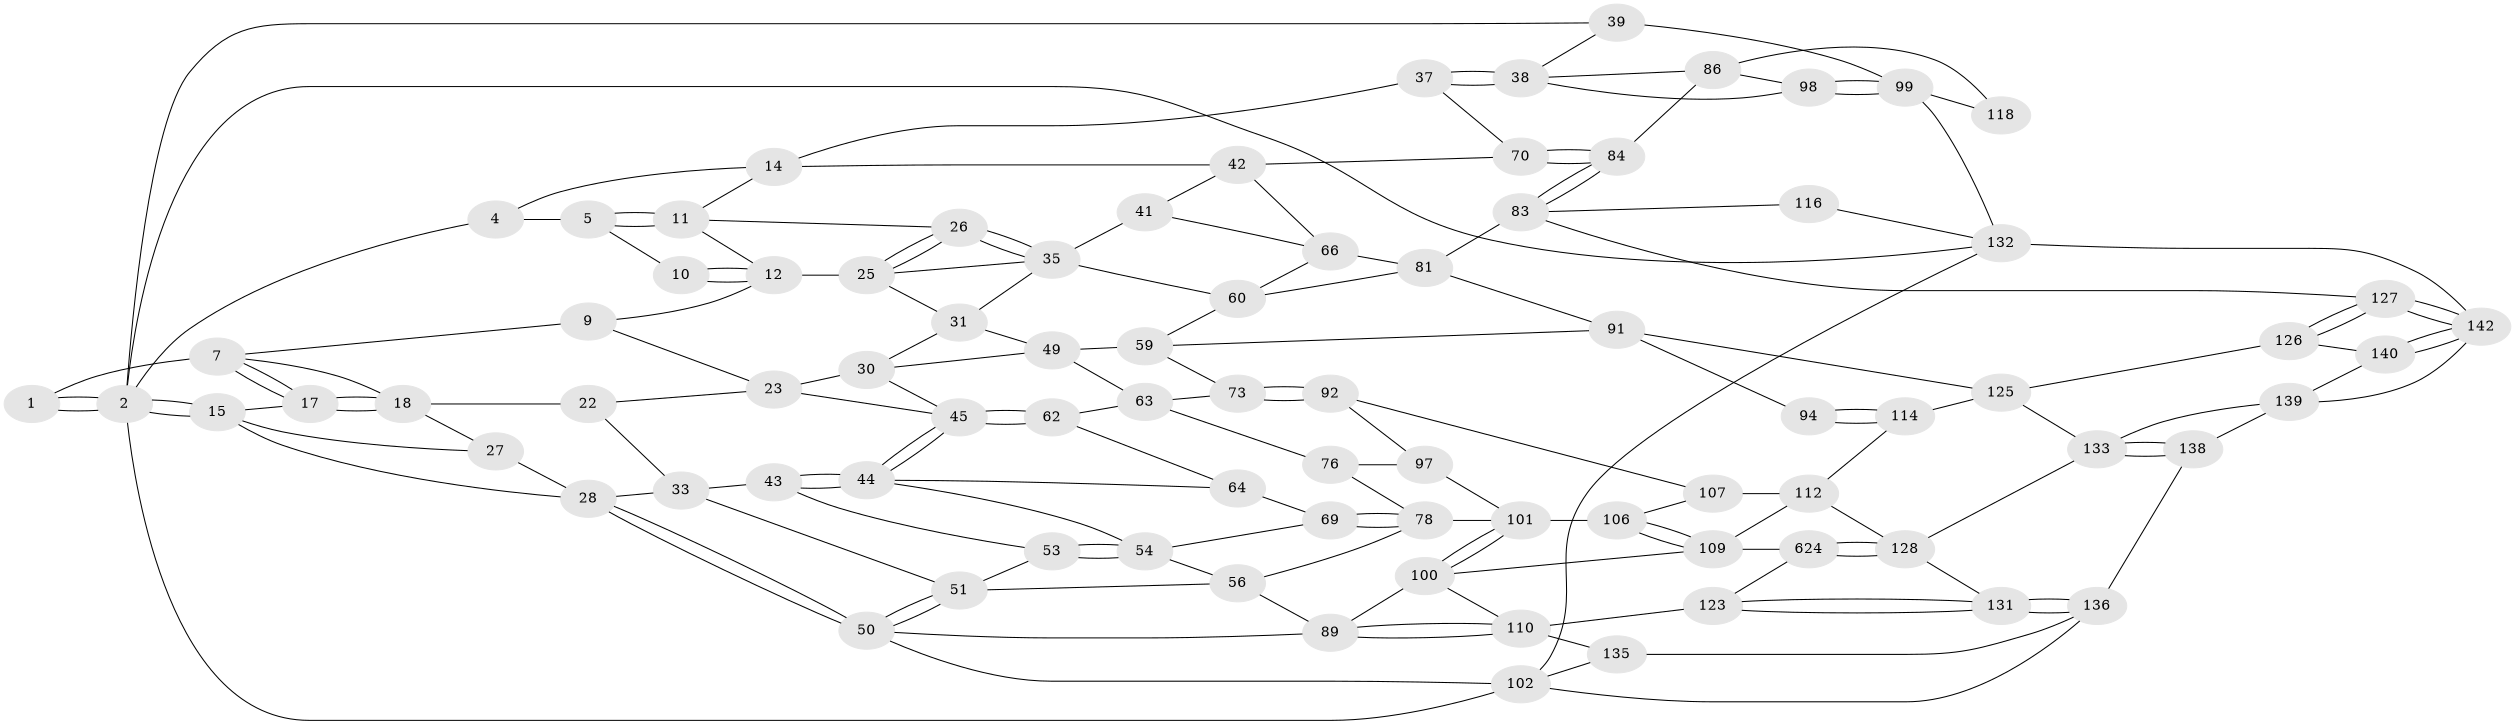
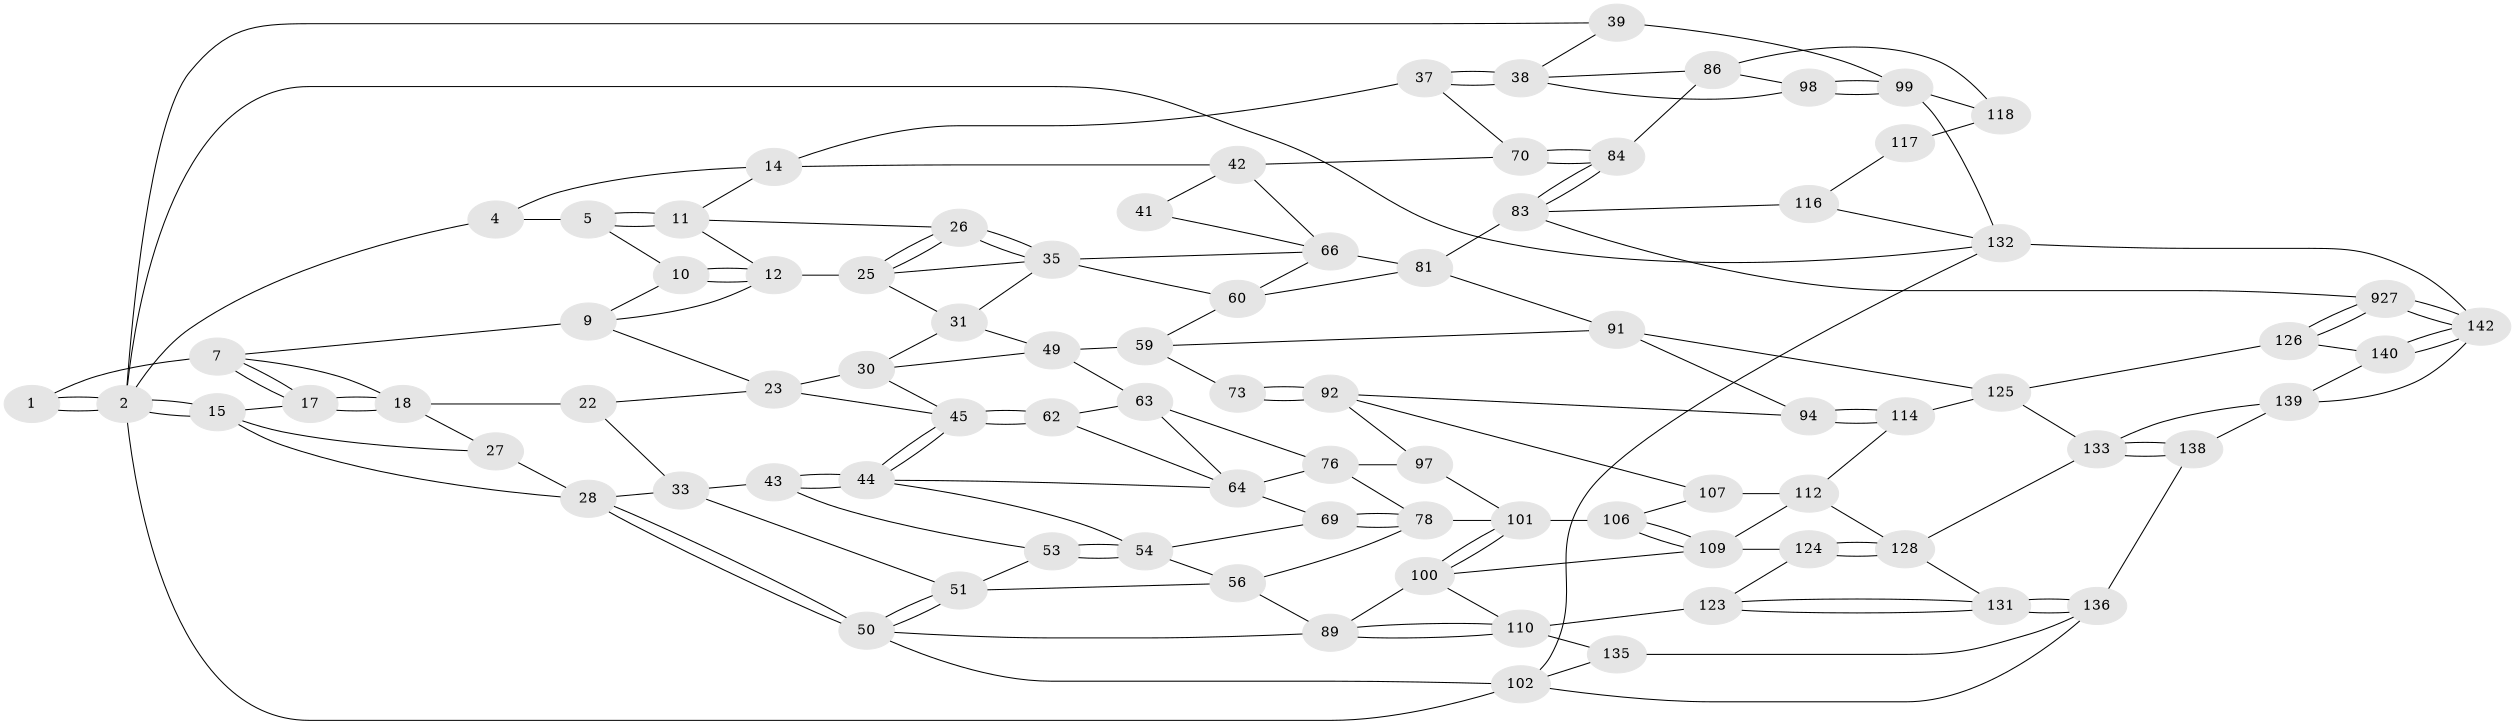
node "117": added
edge "41" -- "35": now "66" -- "35"
edge "10" -- "9": added
node "127": label "127" -> "927"
edge "73" -- "63": now "64" -- "63"
edge "92" -- "94": added
edge "76" -- "64": added
node "624": label "624" -> "124"
